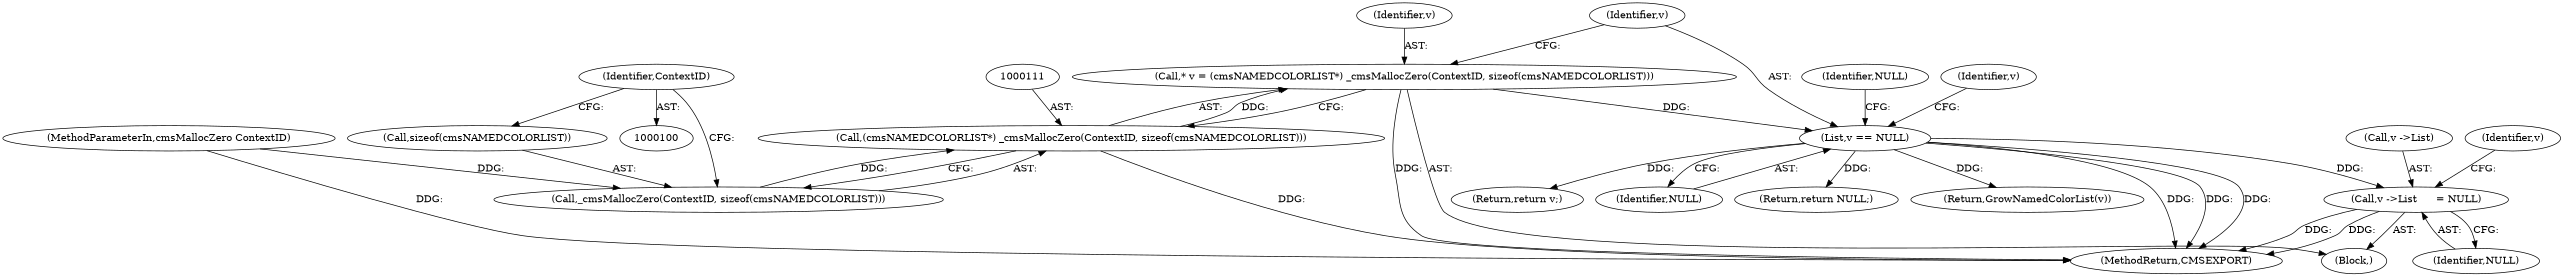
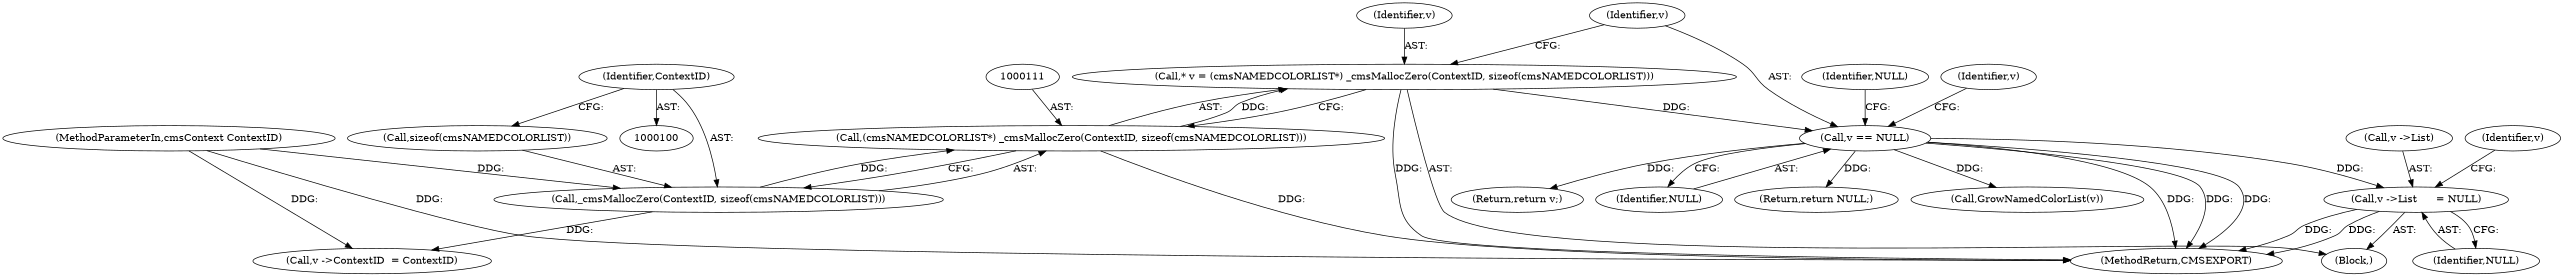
node "(MethodParameterIn,cmsMallocZero ContextID)": label "(MethodParameterIn,cmsMallocZero ContextID)" -> "(MethodParameterIn,cmsContext ContextID)"
edge "(Identifier,ContextID)" -> "(Call,_cmsMallocZero(ContextID, sizeof(cmsNAMEDCOLORLIST)))": label "CFG: " -> "AST: "
node "(List,v == NULL)": label "(List,v == NULL)" -> "(Call,v == NULL)"
node "(Return,GrowNamedColorList(v))": label "(Return,GrowNamedColorList(v))" -> "(Call,GrowNamedColorList(v))"
node "(Call,v ->ContextID  = ContextID)": added
